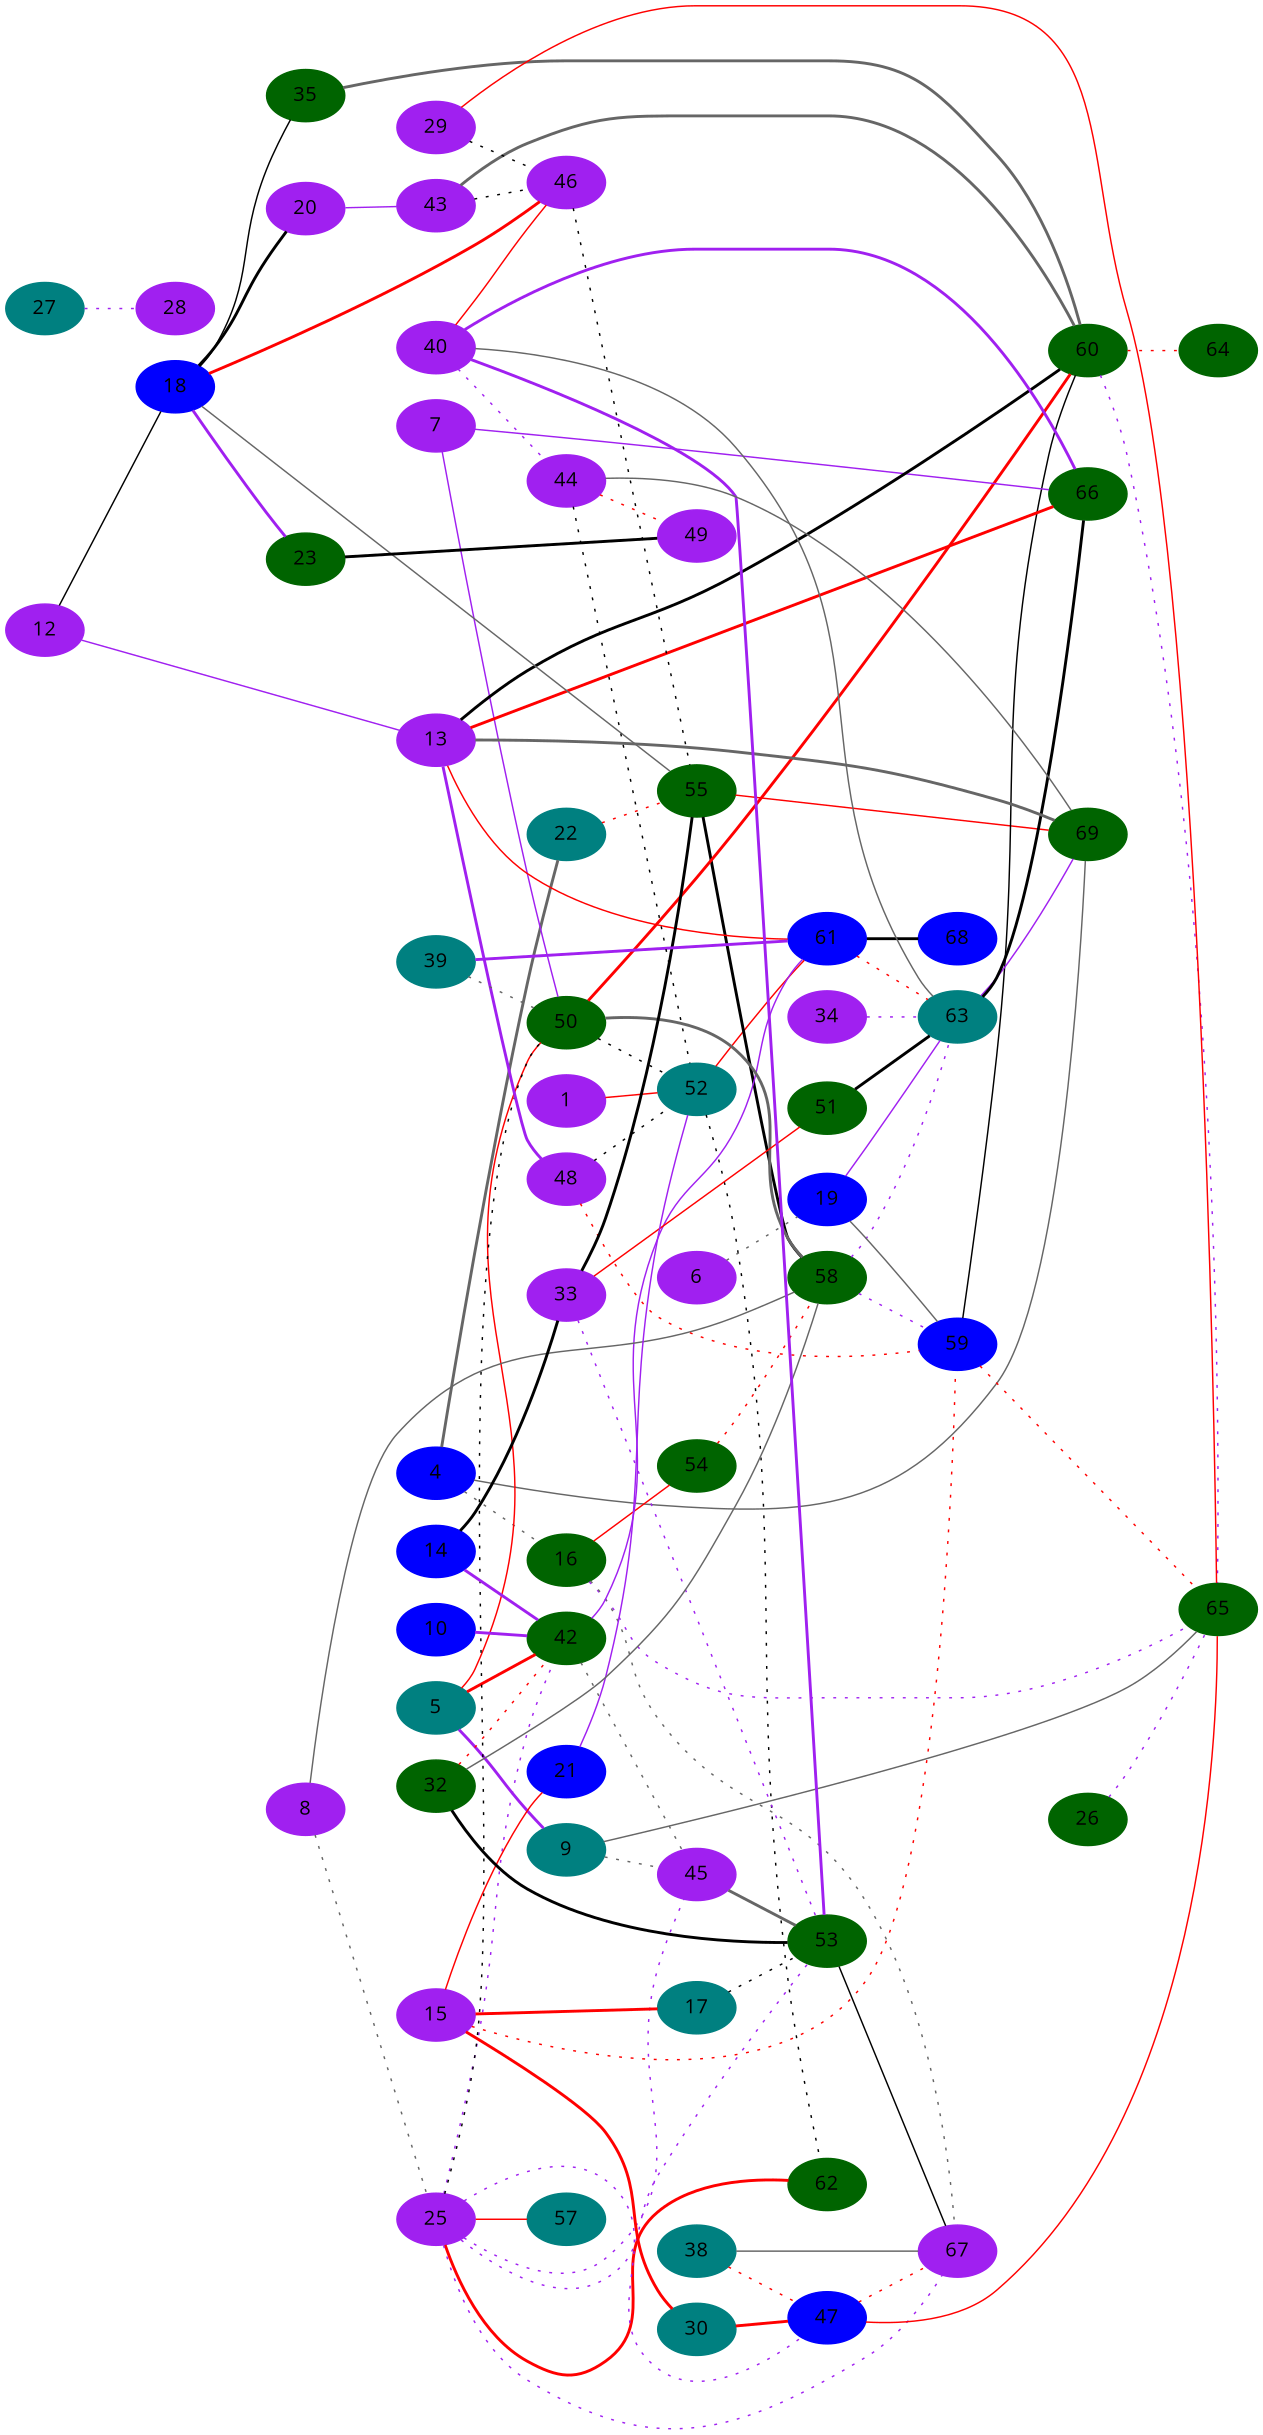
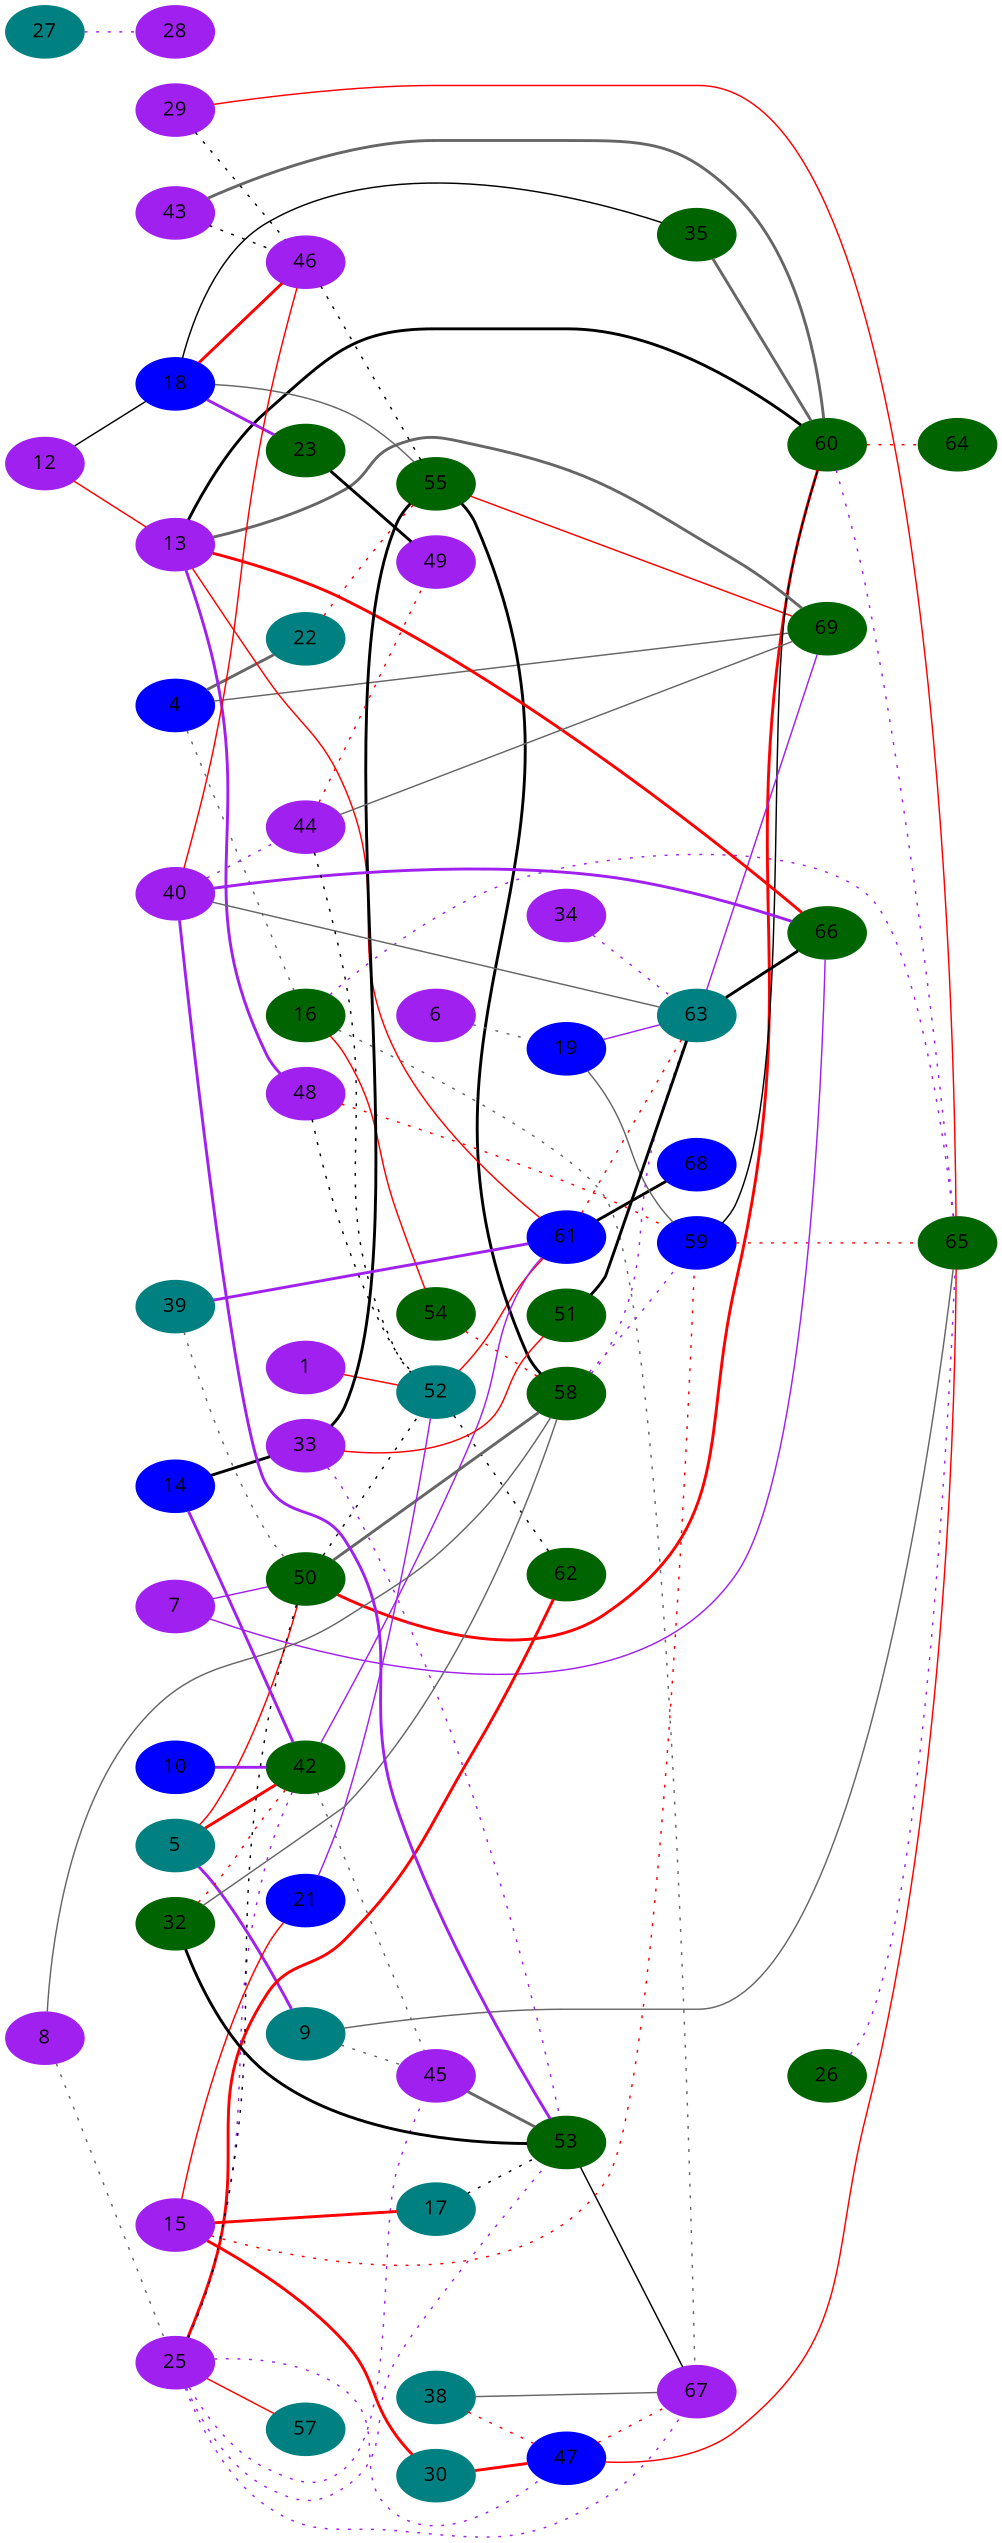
node "20": removed
edge "12" -- "13": color purple -> red
